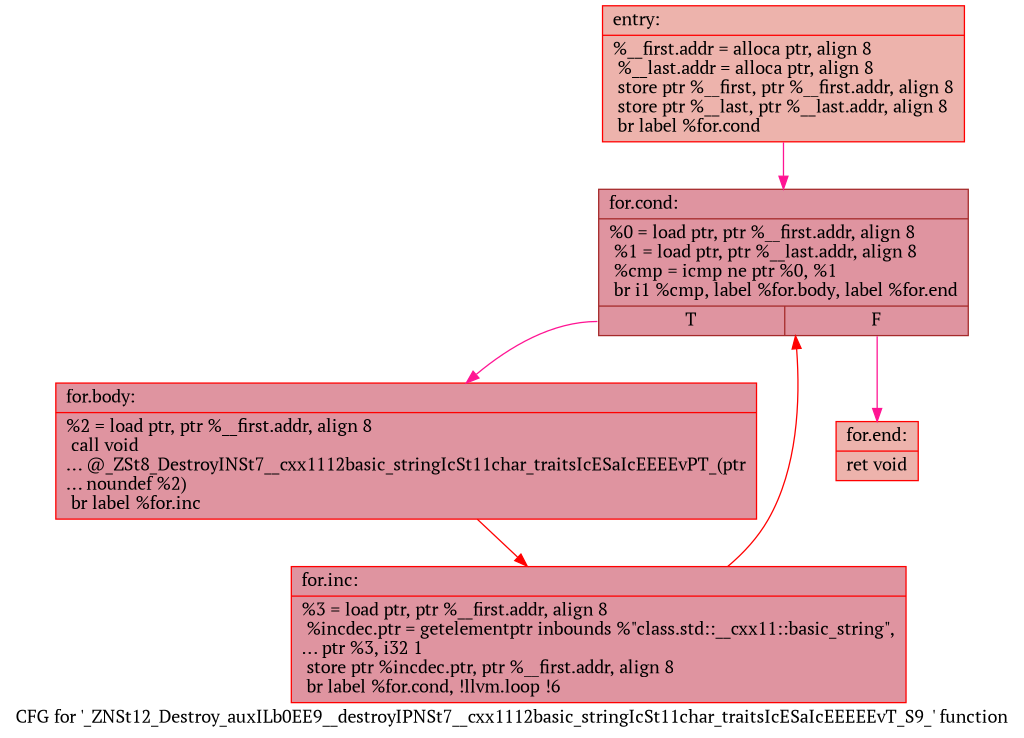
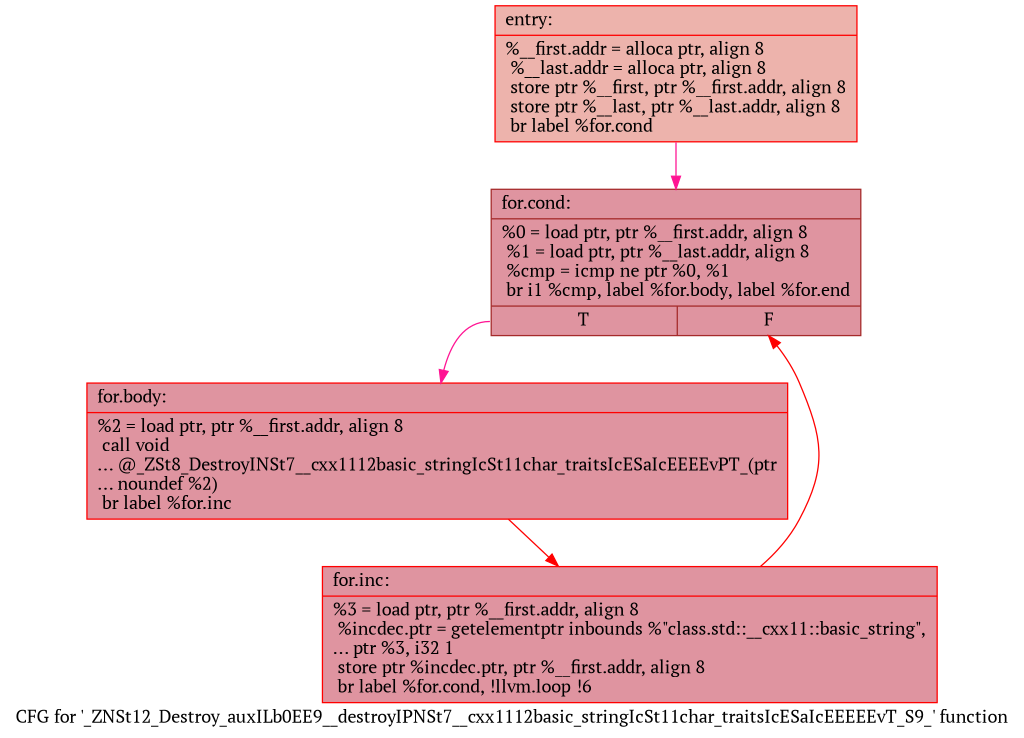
node "for.end:": removed
